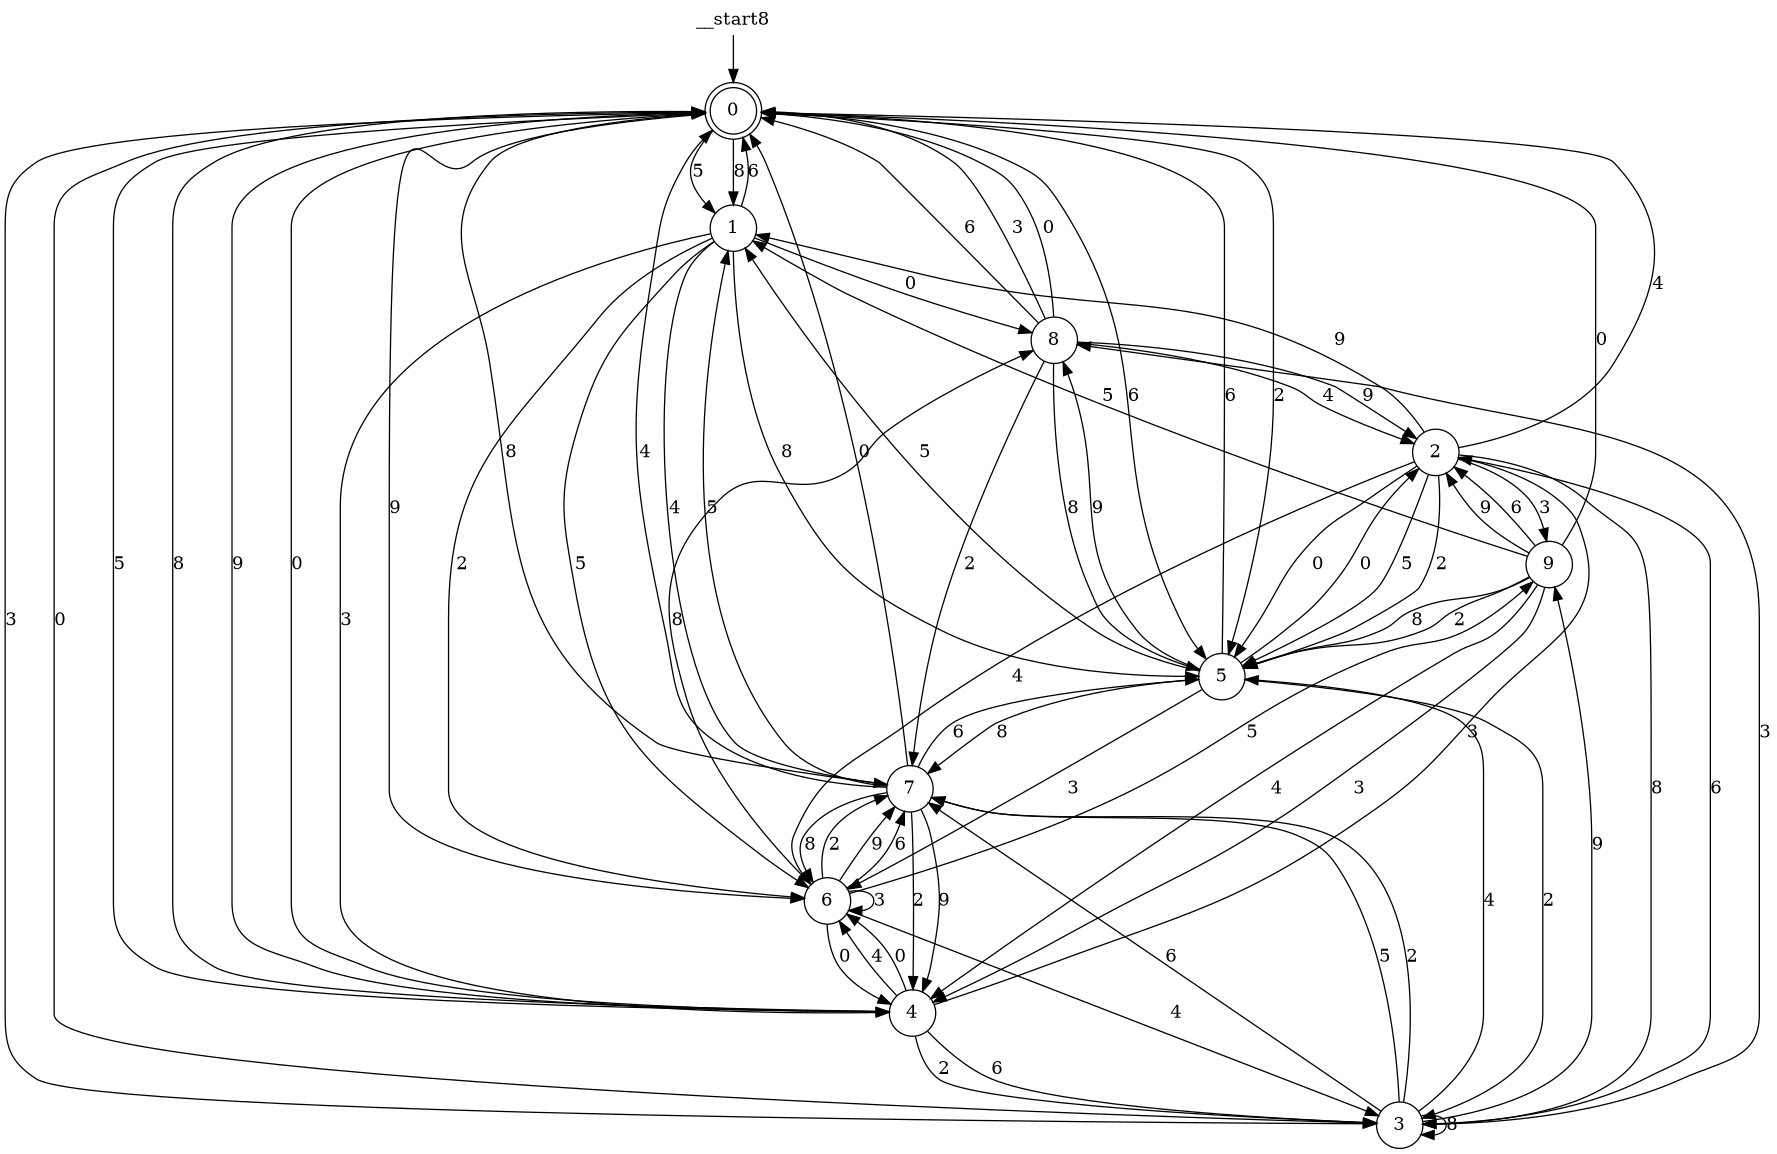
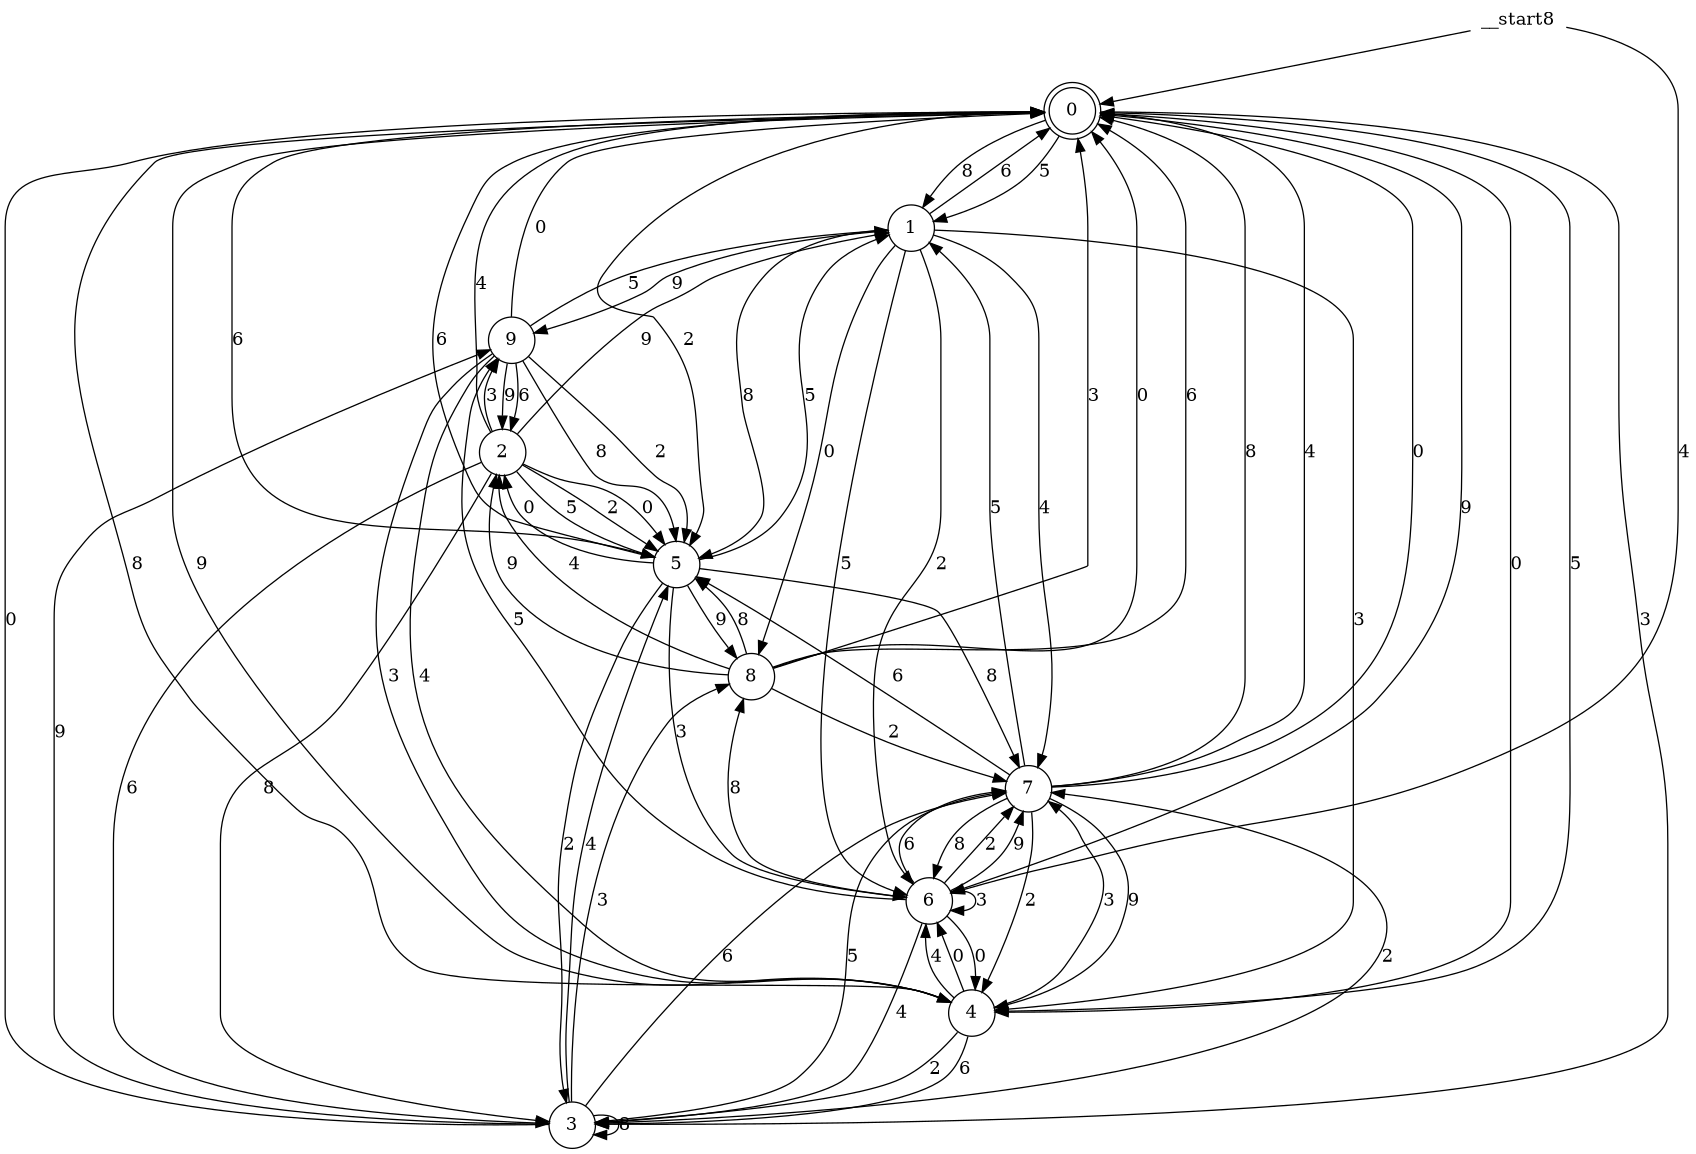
edge "1" -> "9": added, label "9"
edge "2" -> "6": now "__start8" -> "6"
edge "4" -> "2": now "4" -> "7"
